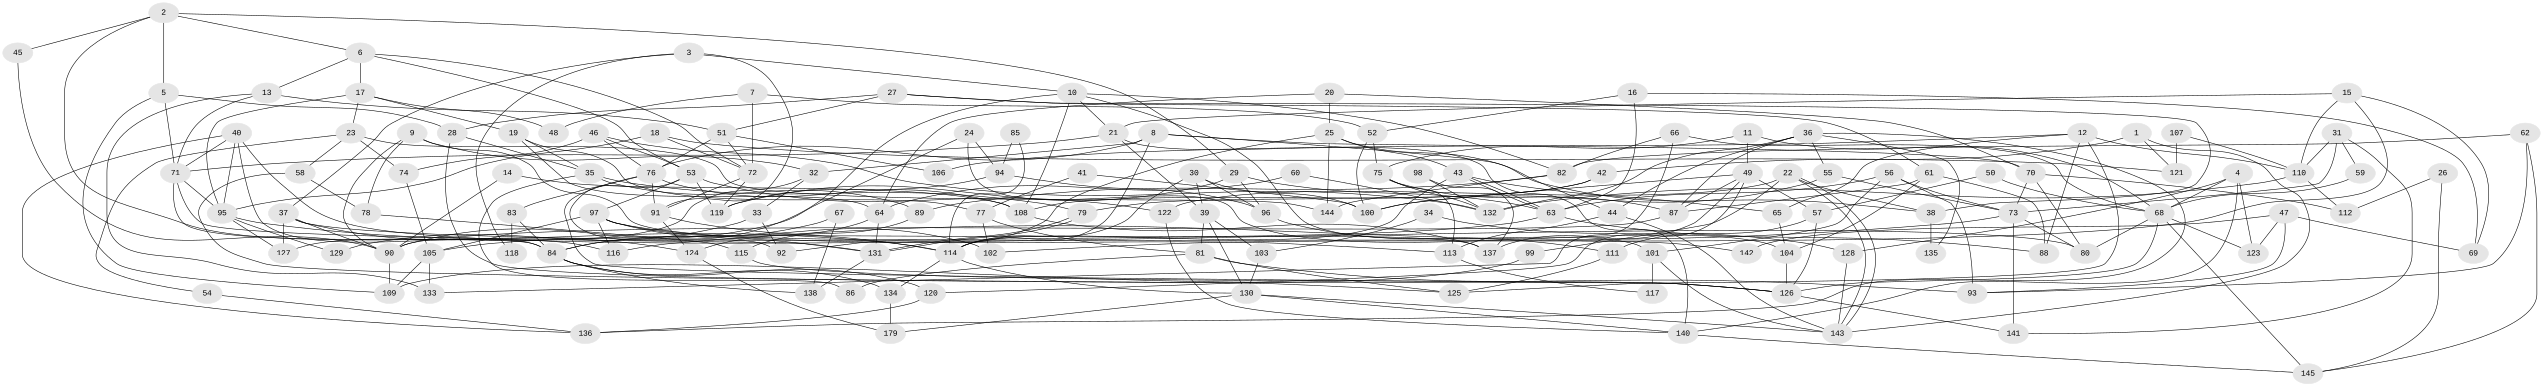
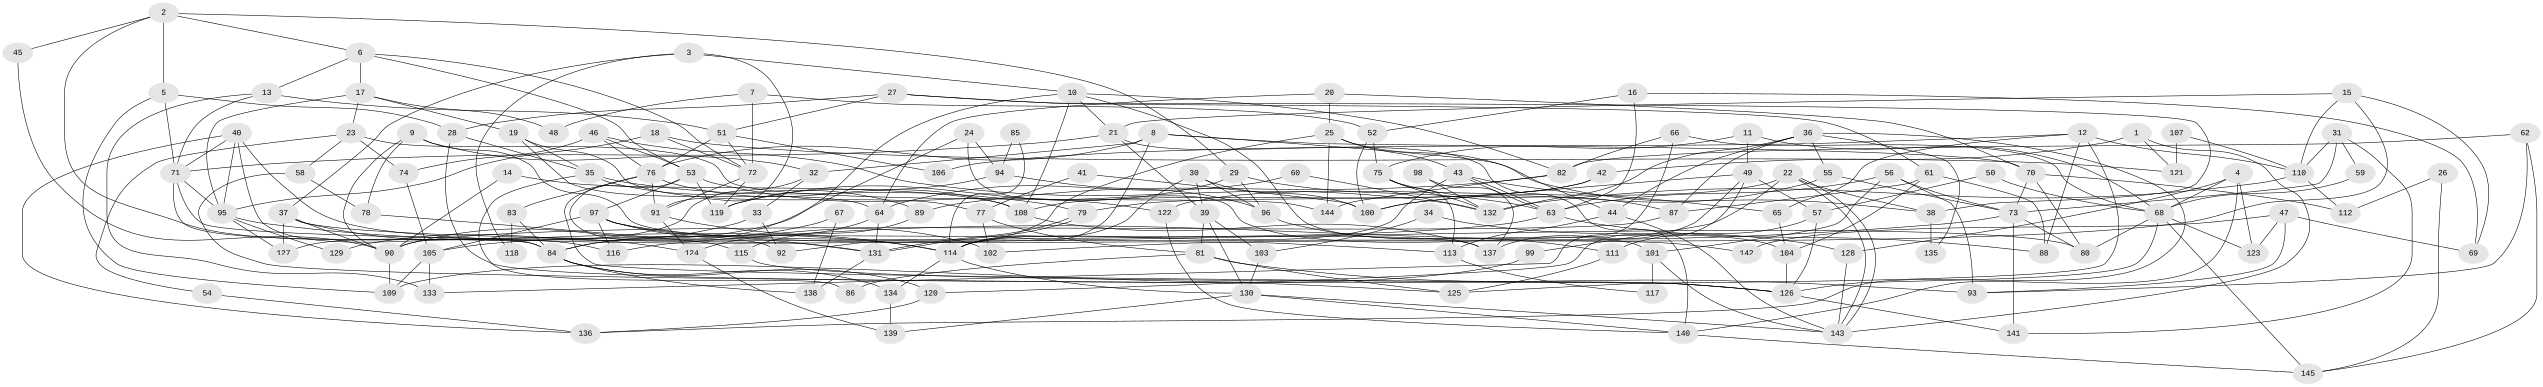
edge "49" -- "87": removed
node "179": label "179" -> "139"
